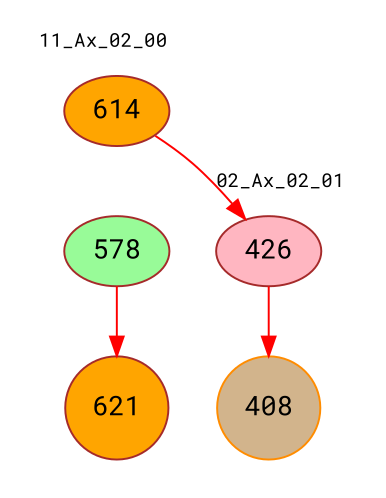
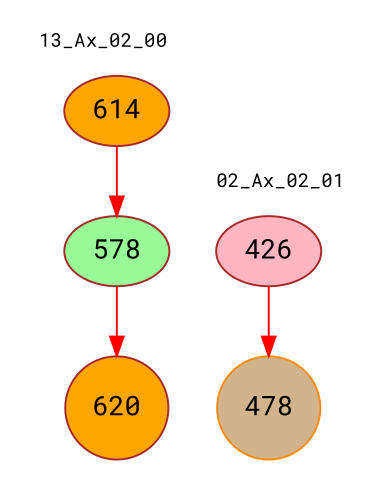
cluster "11_Ax_02_00": label "11_Ax_02_00" -> "13_Ax_02_00"
edge "614" -> "426": now "614" -> "578"
node "621": label "621" -> "620"
node "408": label "408" -> "478"
